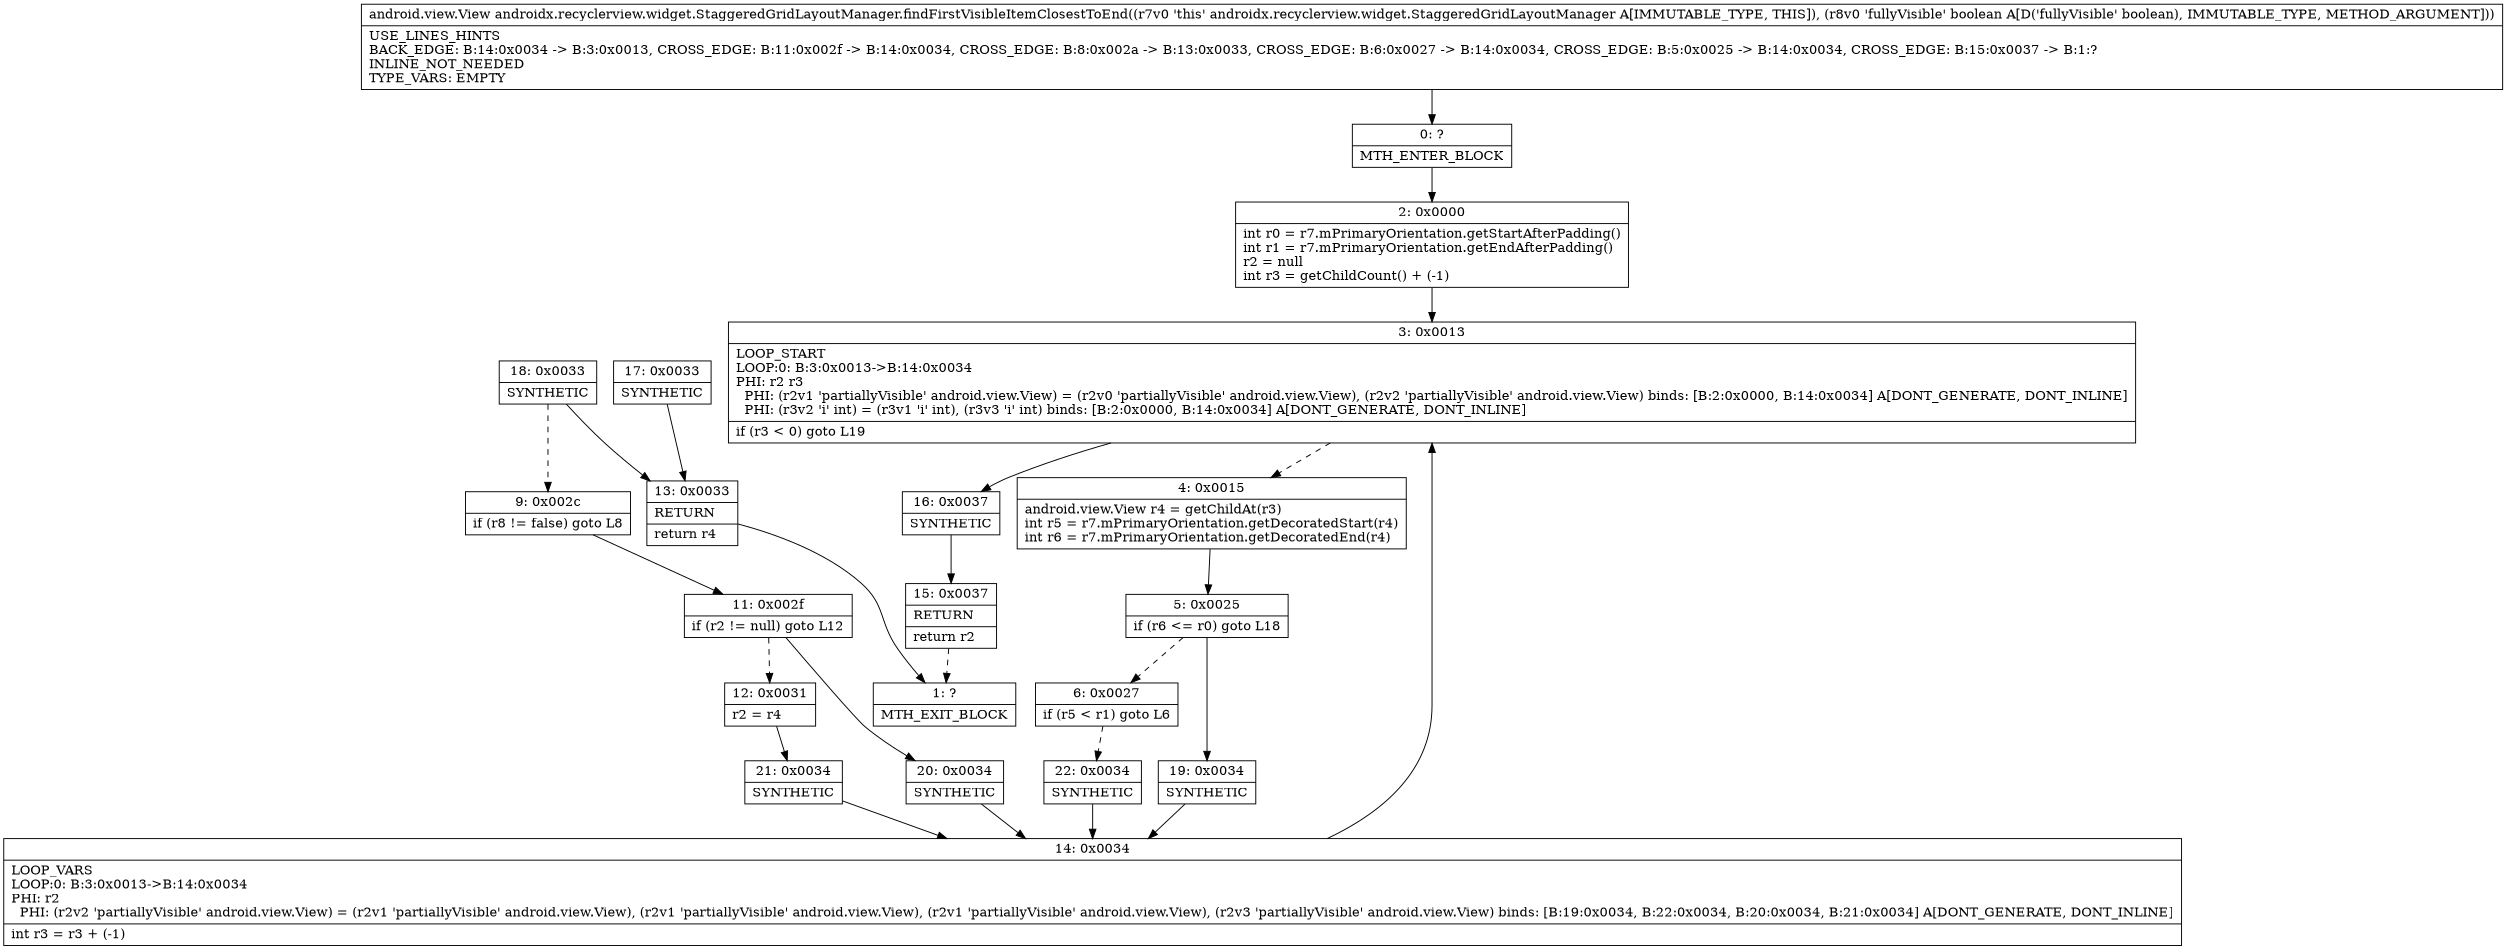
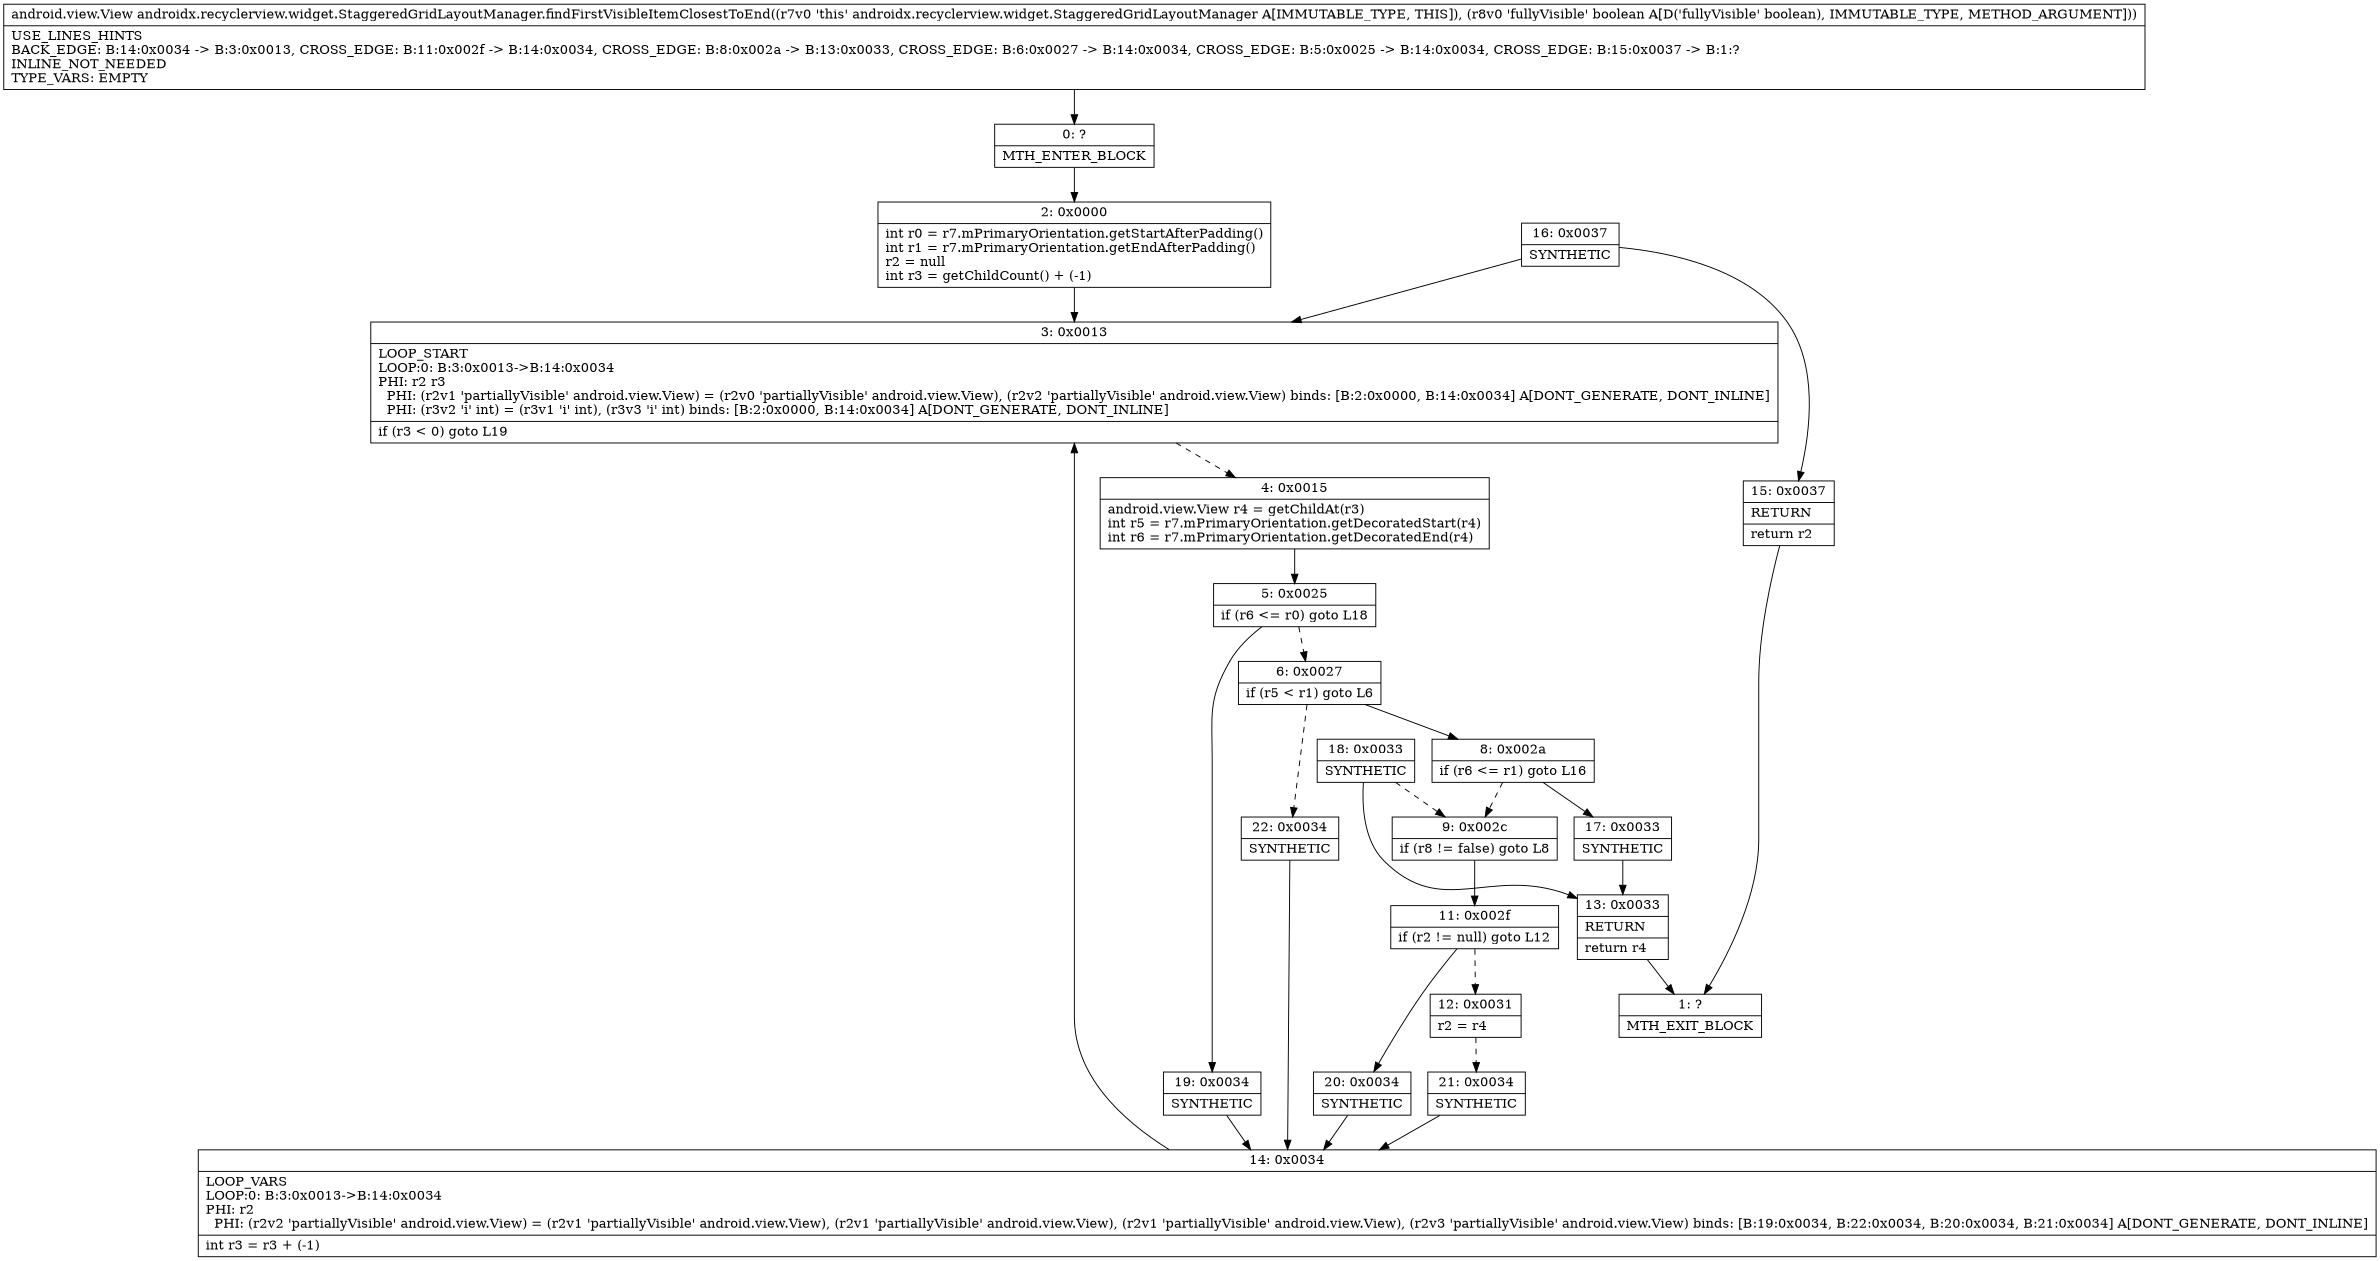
edge "3: 0x0013" -> "16: 0x0037": reversed
edge "15: 0x0037" -> "1: ?": style dashed -> solid
edge "12: 0x0031" -> "21: 0x0034": style solid -> dashed
node "8: 0x002a": added
